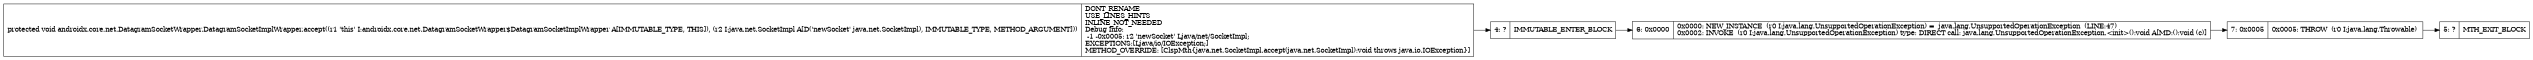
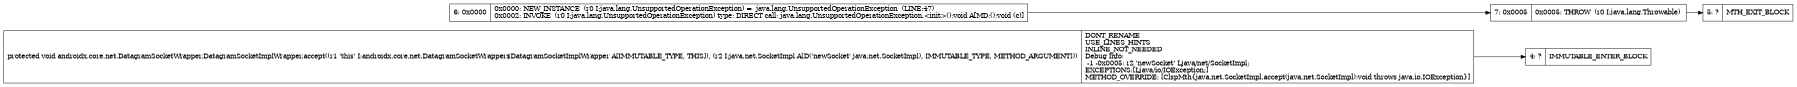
edge "4: ?" -> "6: 0x0000": removed
